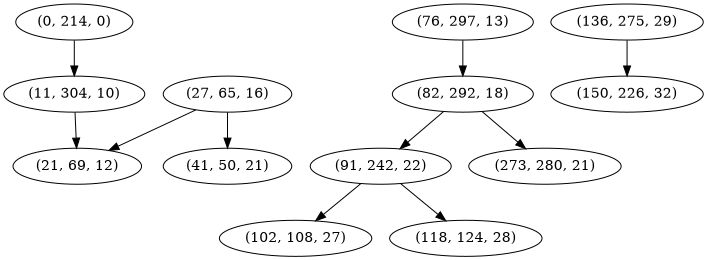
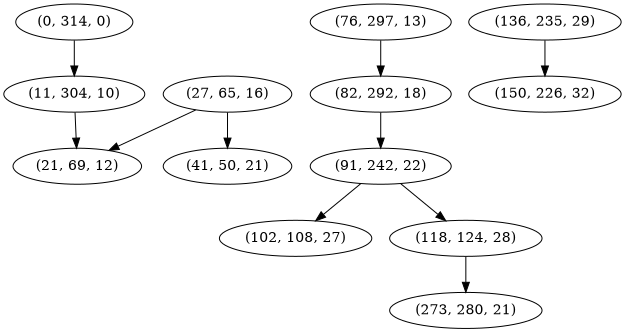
node "(0, 214, 0)": label "(0, 214, 0)" -> "(0, 314, 0)"
node "(136, 275, 29)": label "(136, 275, 29)" -> "(136, 235, 29)"
edge "(82, 292, 18)" -> "(273, 280, 21)": now "(118, 124, 28)" -> "(273, 280, 21)"
